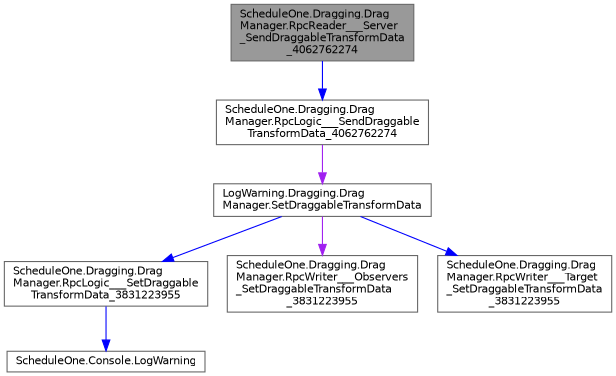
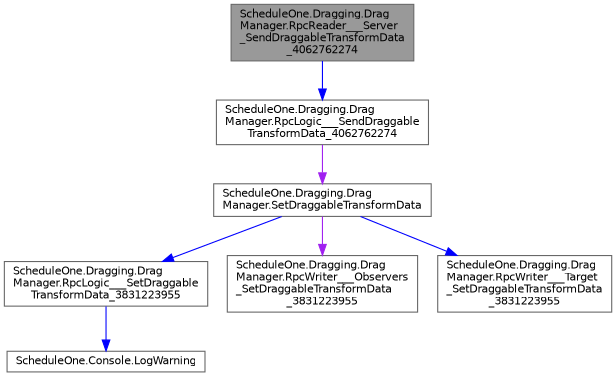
node "LogWarning.Dragging.Drag Manager.SetDraggableTransformData": label "LogWarning.Dragging.Drag Manager.SetDraggableTransformData" -> "ScheduleOne.Dragging.Drag Manager.SetDraggableTransformData"
